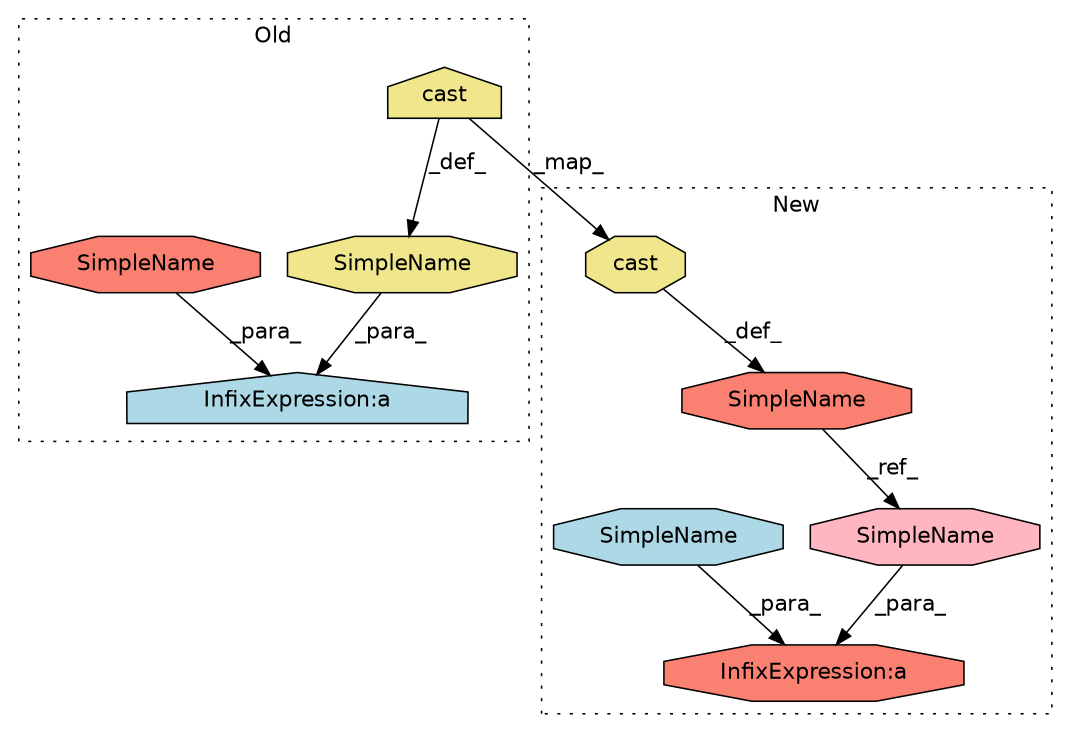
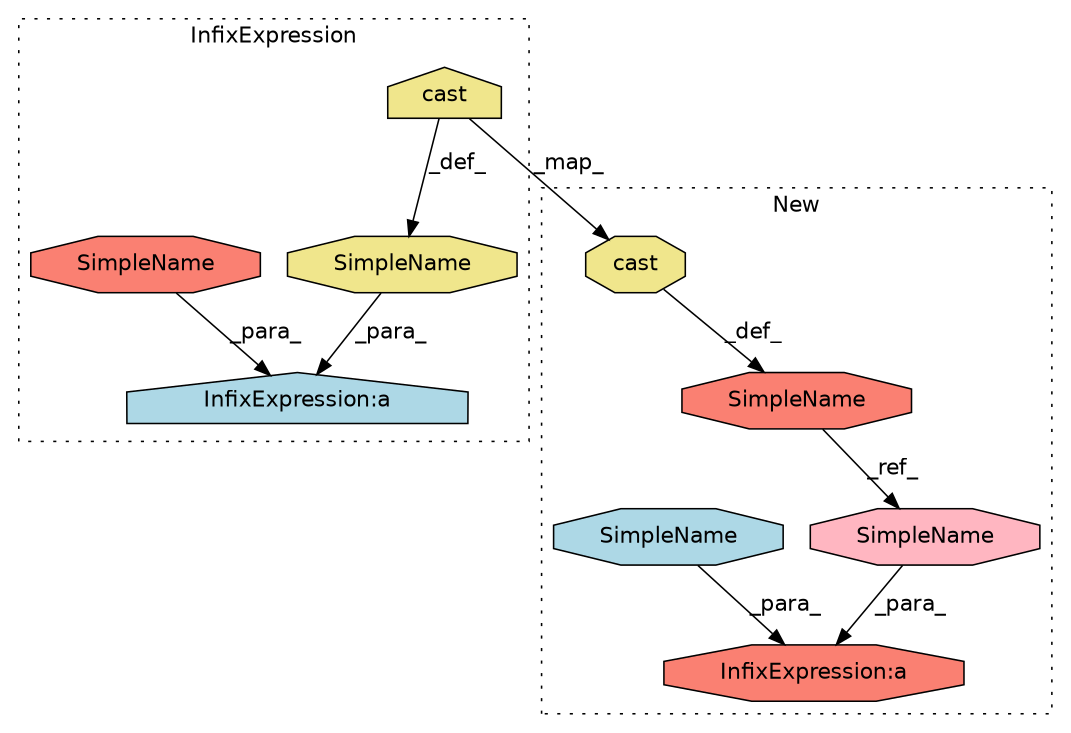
cluster "Old": label "Old" -> "InfixExpression"
